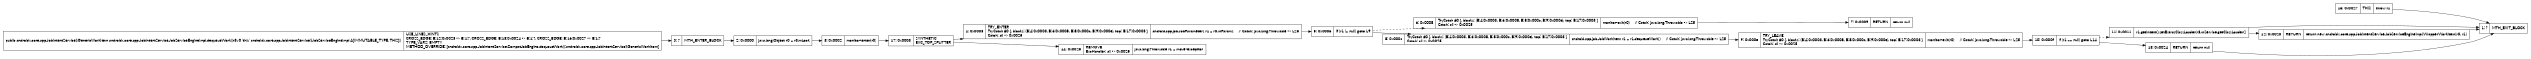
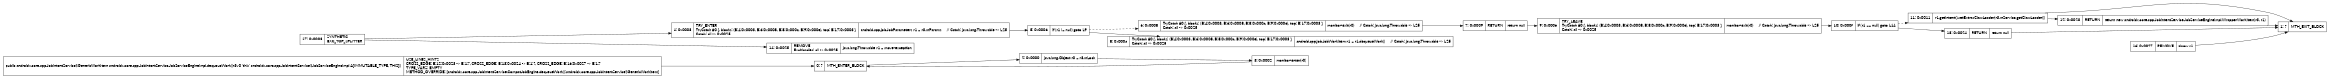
node "16: 0x0027": text "THIS" -> "REMOVE"
edge "8: 0x000a" -> "9: 0x000e": now "7: 0x0009" -> "9: 0x000e"
edge "3: 0x0002" -> "17: 0x0003": now "3: 0x0002" -> "0: ?"
